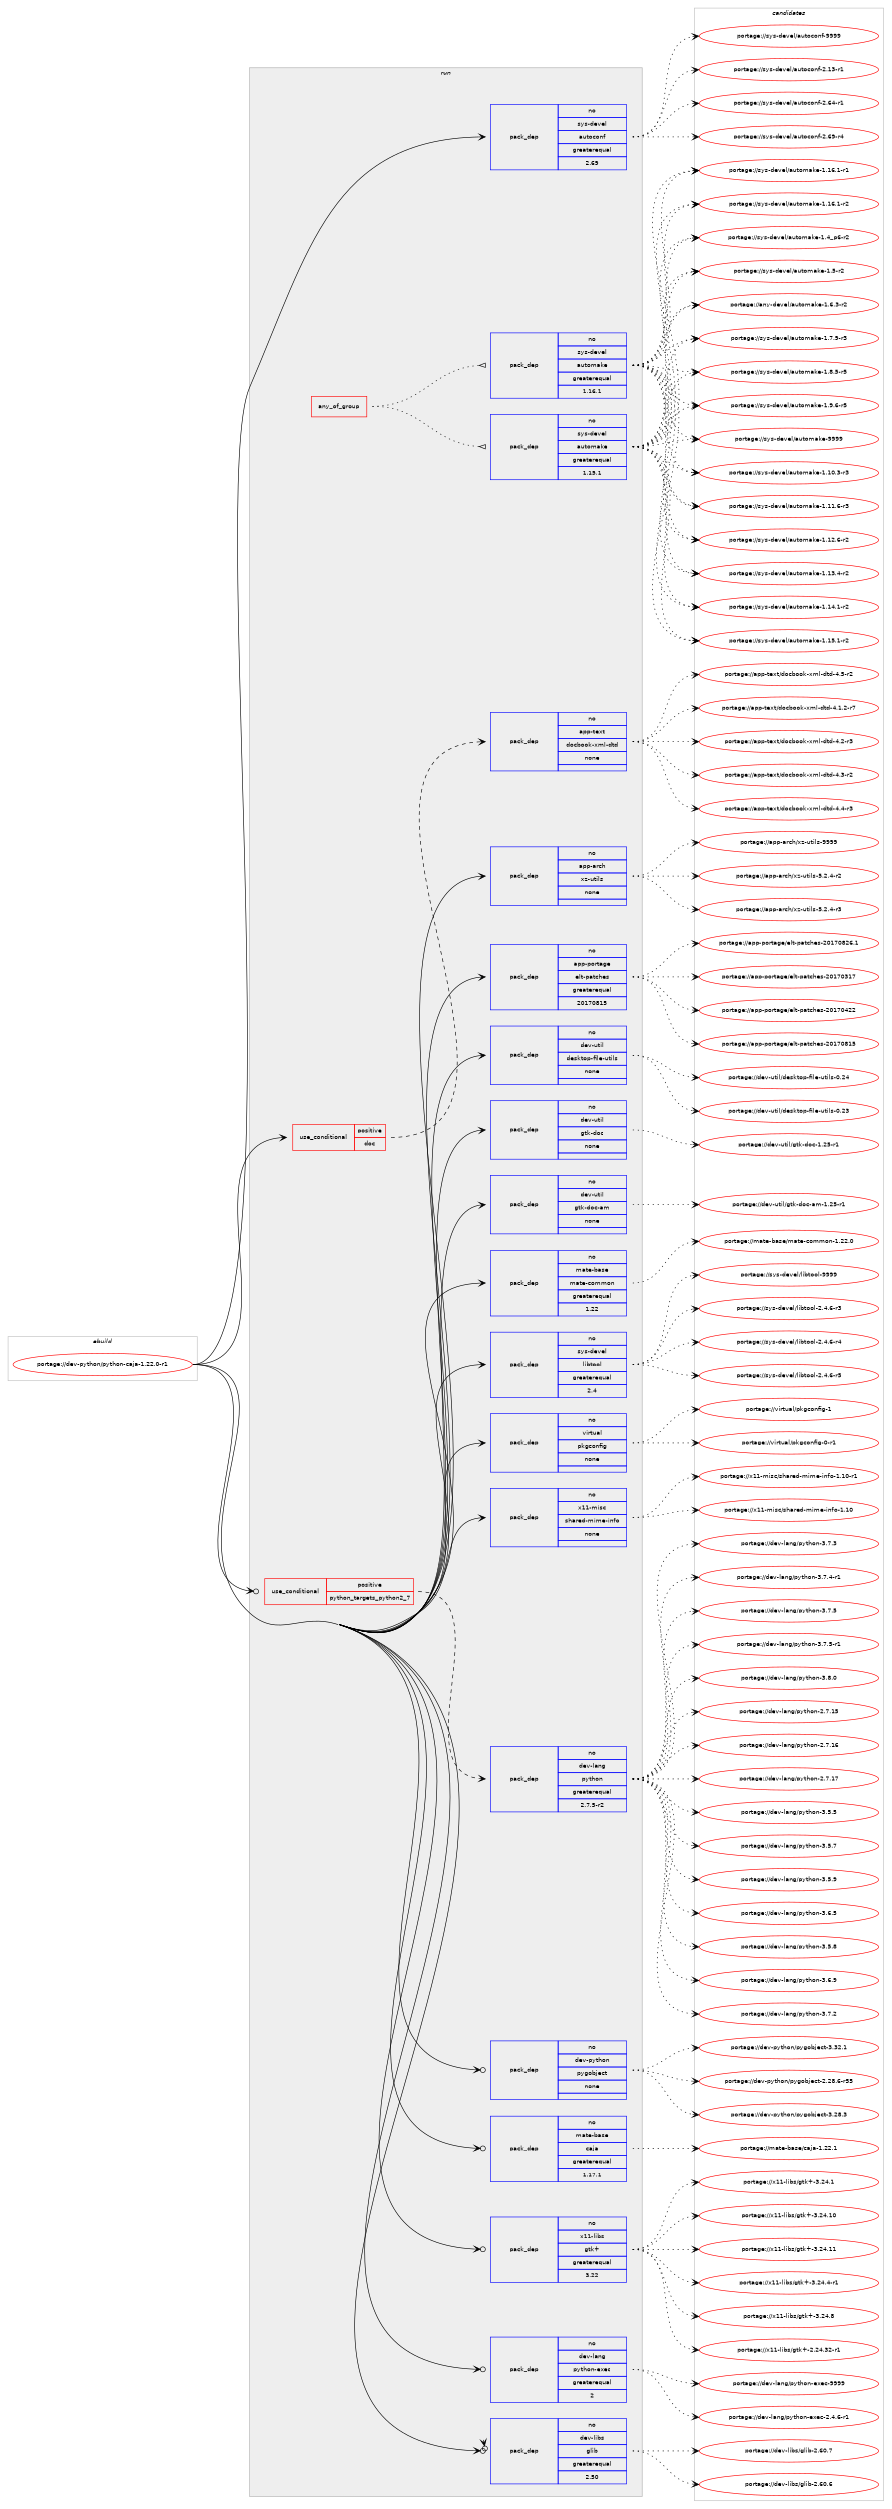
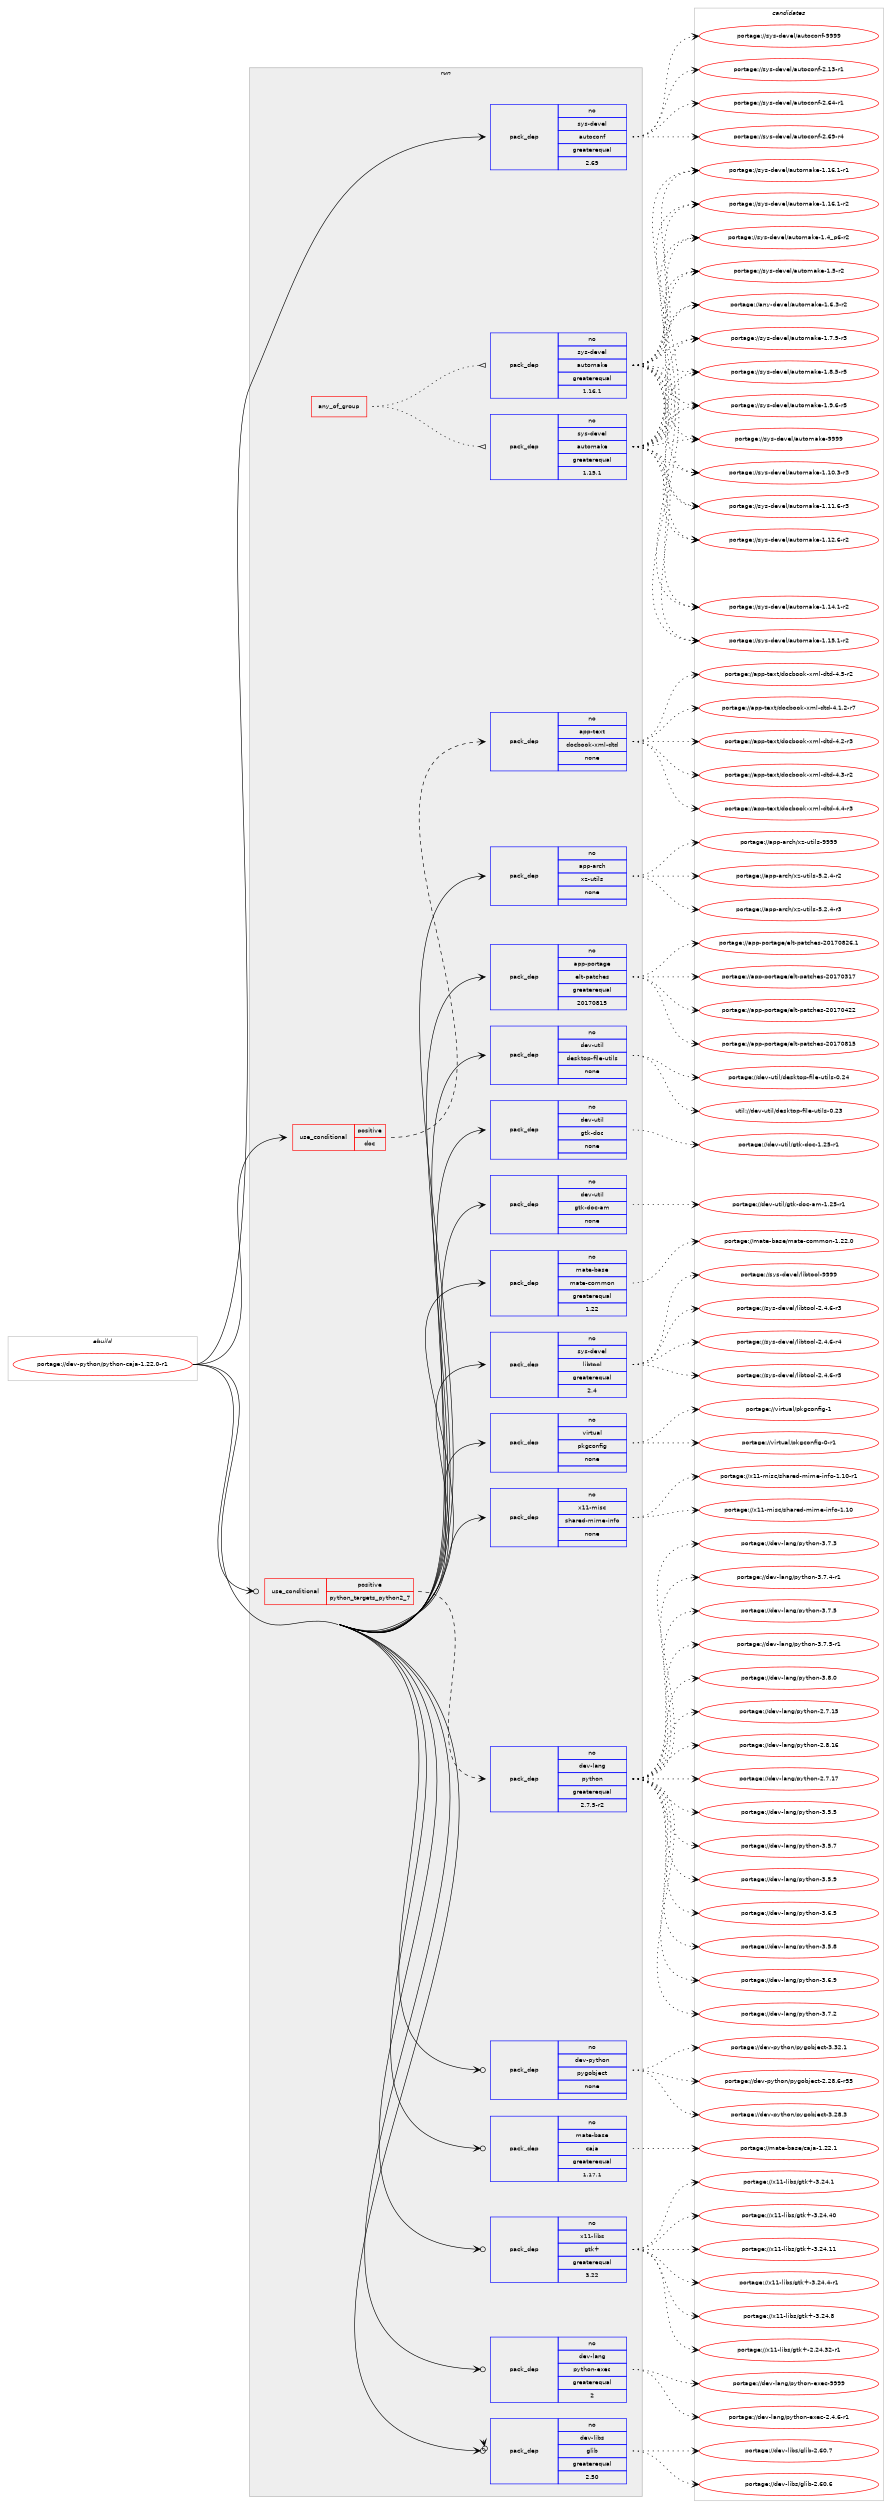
node "portage://sys-devel/automake-1.13.4-r2": removed
node "portage://dev-util/desktop-file-utils-0.23": label "portage://dev-util/desktop-file-utils-0.23" -> "util://dev-util/desktop-file-utils-0.23"
node "portage://dev-lang/python-2.7.16": label "portage://dev-lang/python-2.7.16" -> "portage://dev-lang/python-2.8.16"
node "portage://x11-libs/gtk+-3.24.10": label "portage://x11-libs/gtk+-3.24.10" -> "portage://x11-libs/gtk+-3.24.40"
